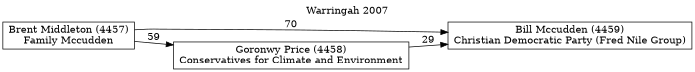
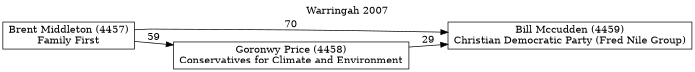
node "Brent Middleton (4457) Family Mccudden": label "Brent Middleton (4457) Family Mccudden" -> "Brent Middleton (4457) Family First"
